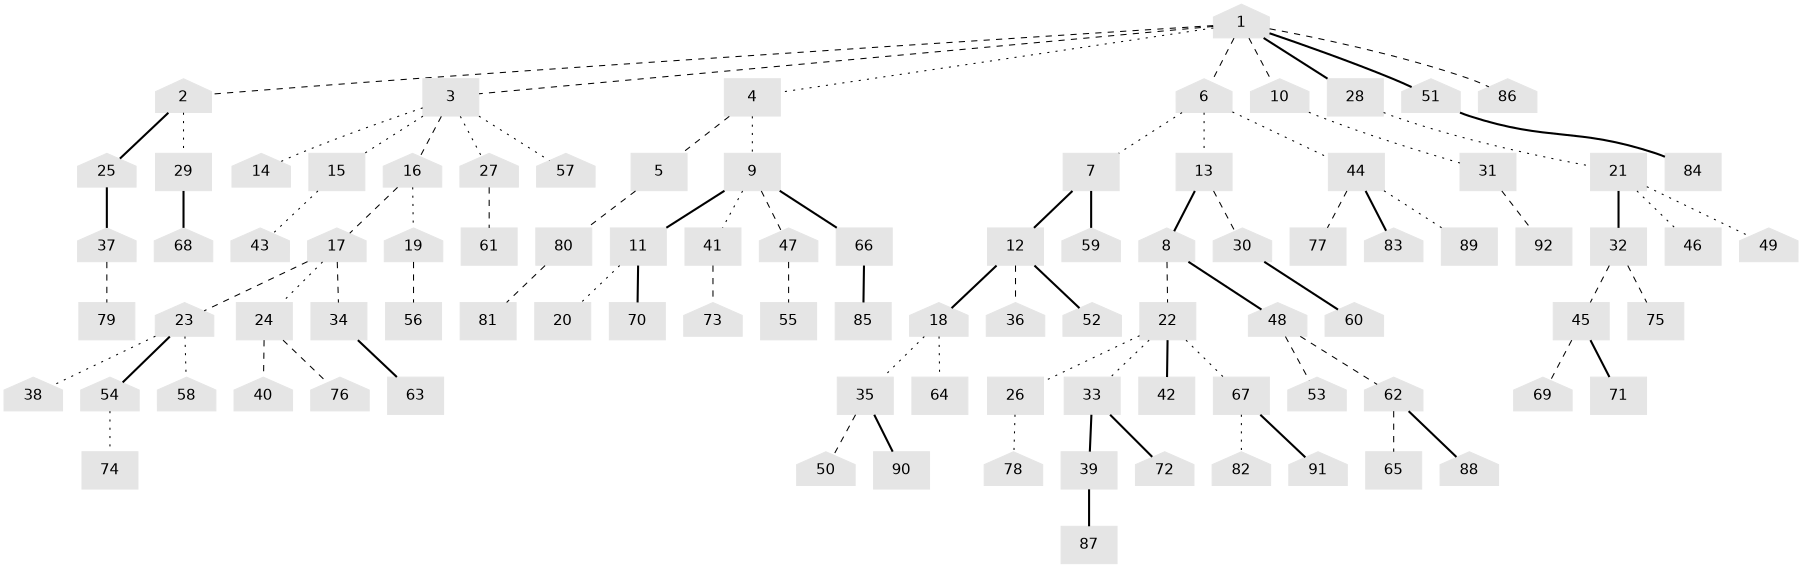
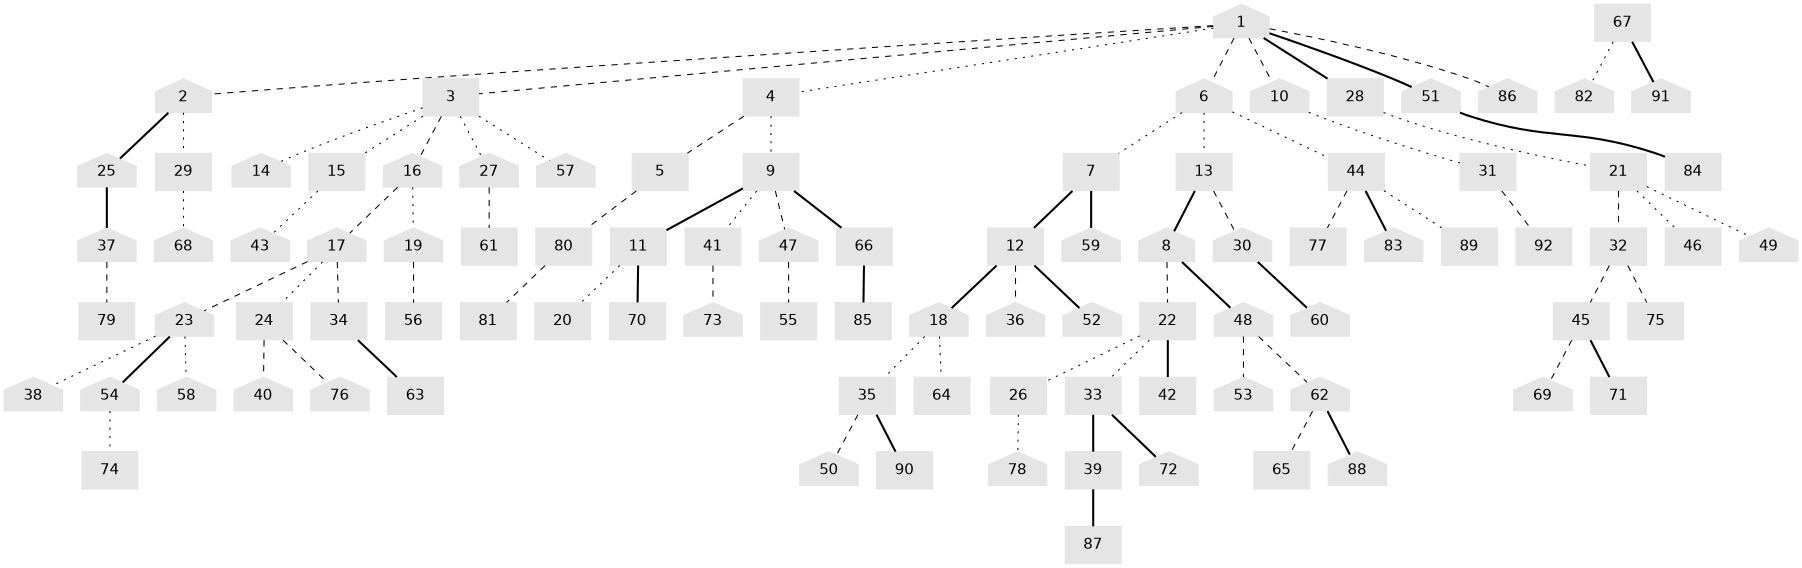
edge "29" -- "68": style bold -> dotted
edge "21" -- "32": style bold -> dashed
edge "22" -- "67": removed
